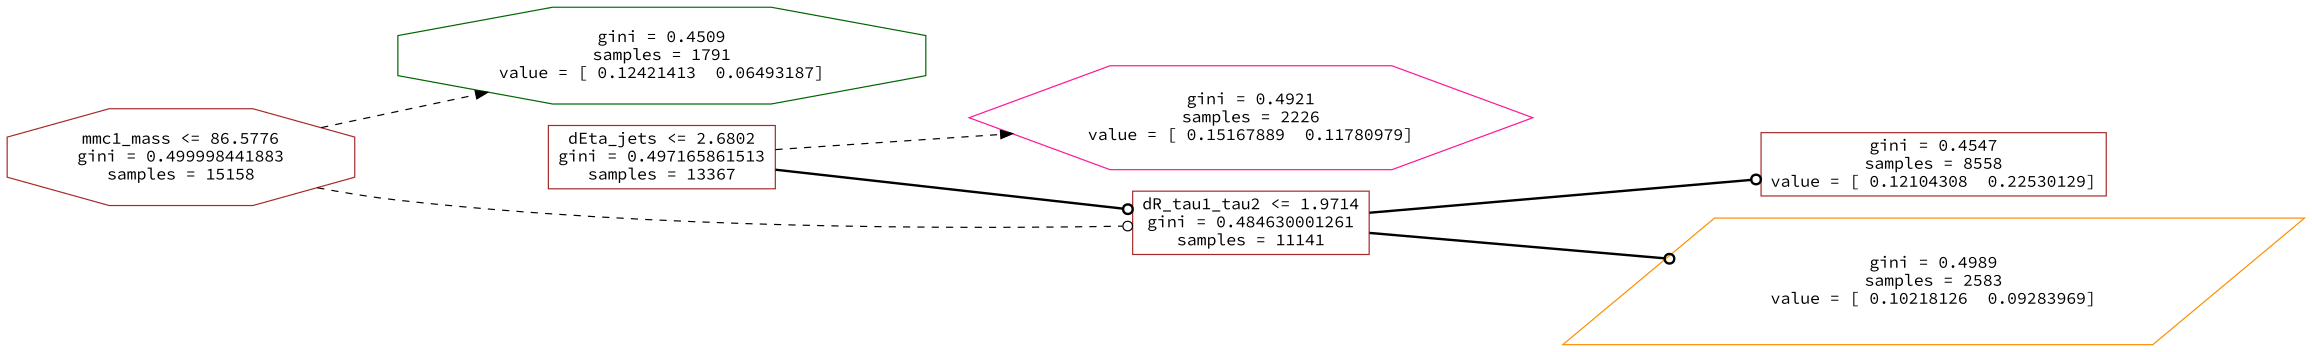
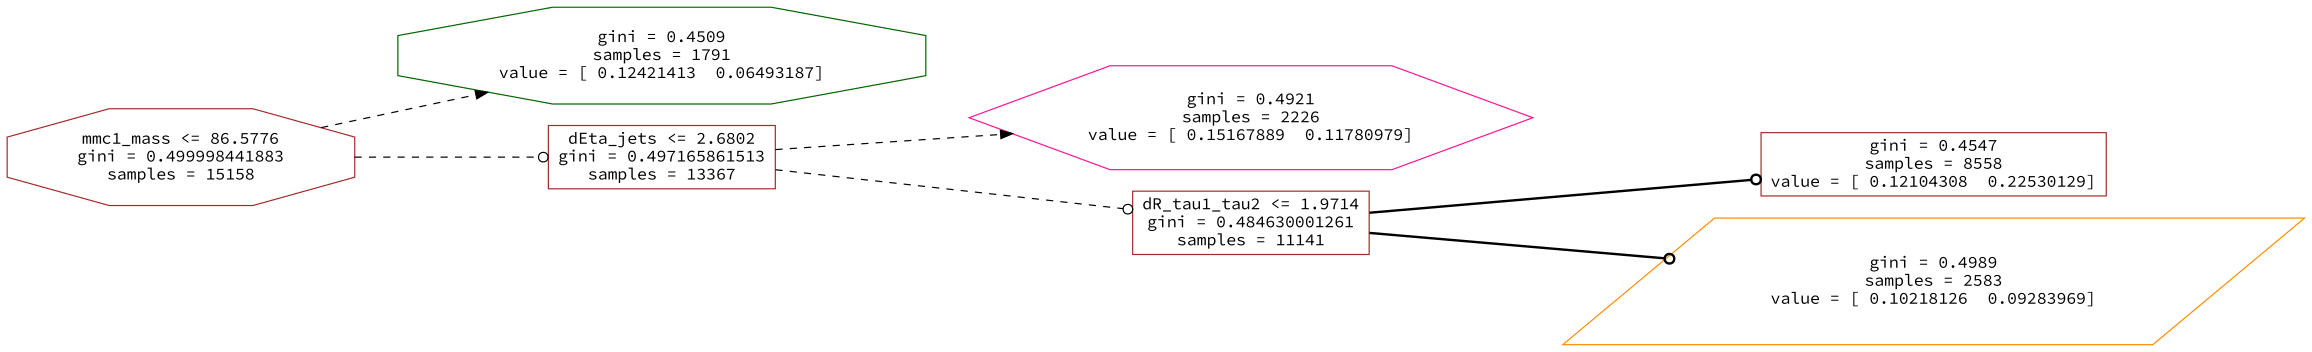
edge "dEta_jets <= 2.6802 gini = 0.497165861513 samples = 13367" -> "dR_tau1_tau2 <= 1.9714 gini = 0.484630001261 samples = 11141": style bold -> dashed
edge "mmc1_mass <= 86.5776 gini = 0.499998441883 samples = 15158" -> "dR_tau1_tau2 <= 1.9714 gini = 0.484630001261 samples = 11141": now "mmc1_mass <= 86.5776 gini = 0.499998441883 samples = 15158" -> "dEta_jets <= 2.6802 gini = 0.497165861513 samples = 13367"
